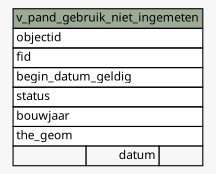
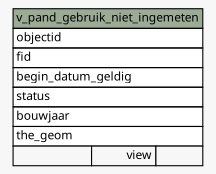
node "v_pand_gebruik_niet_ingemeten": text "datum" -> "view"
